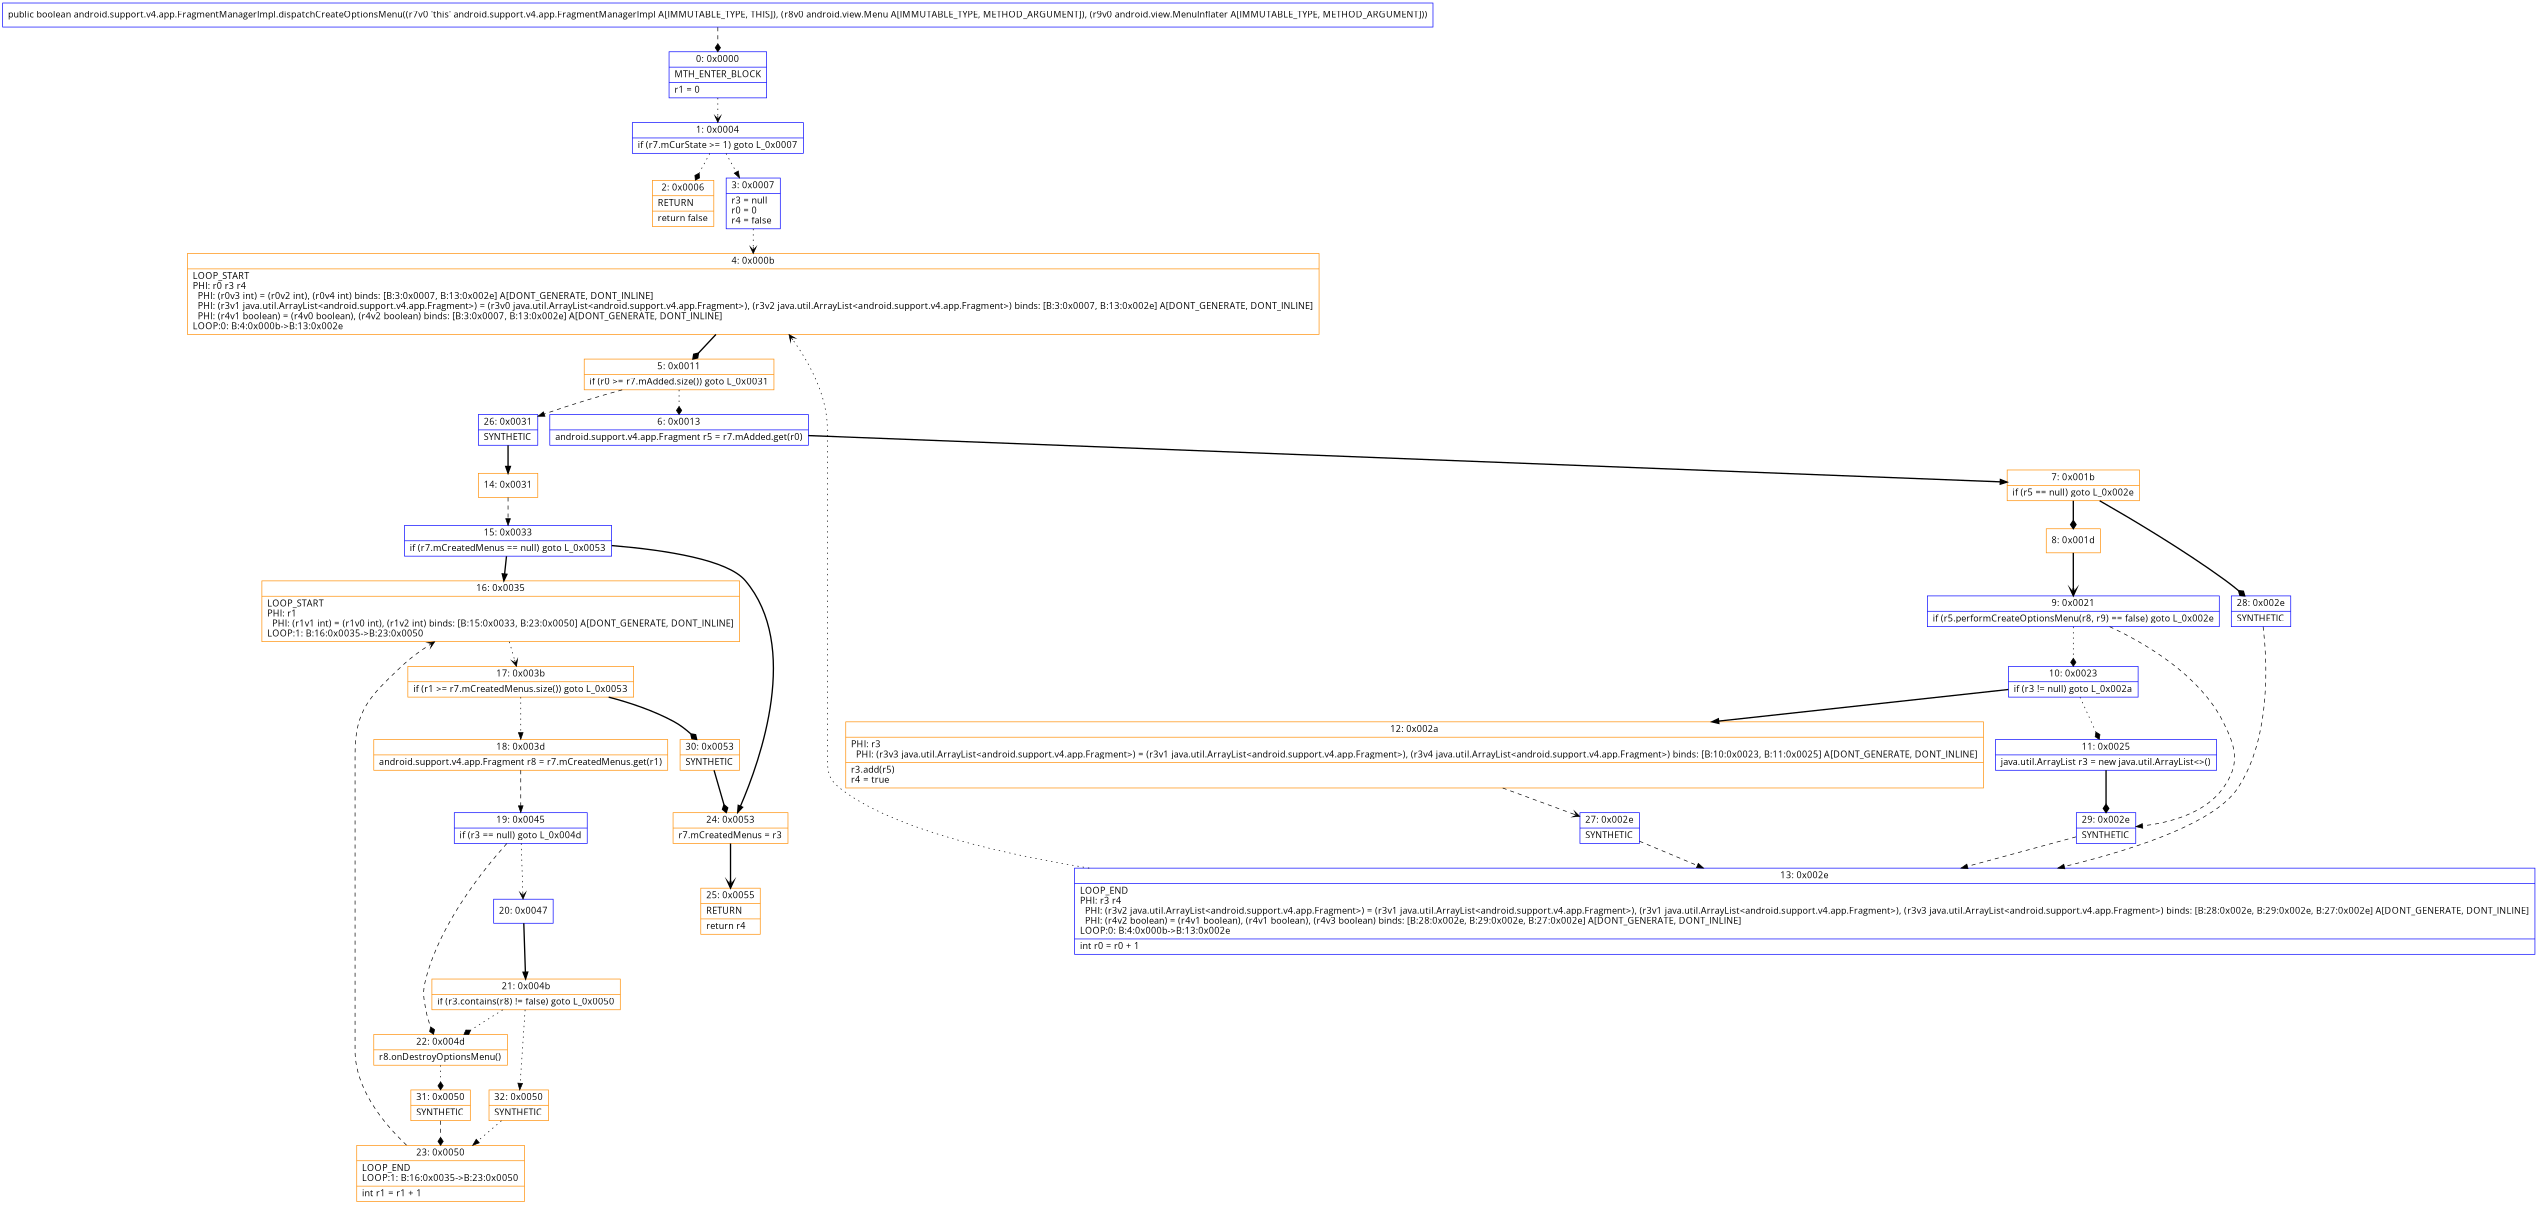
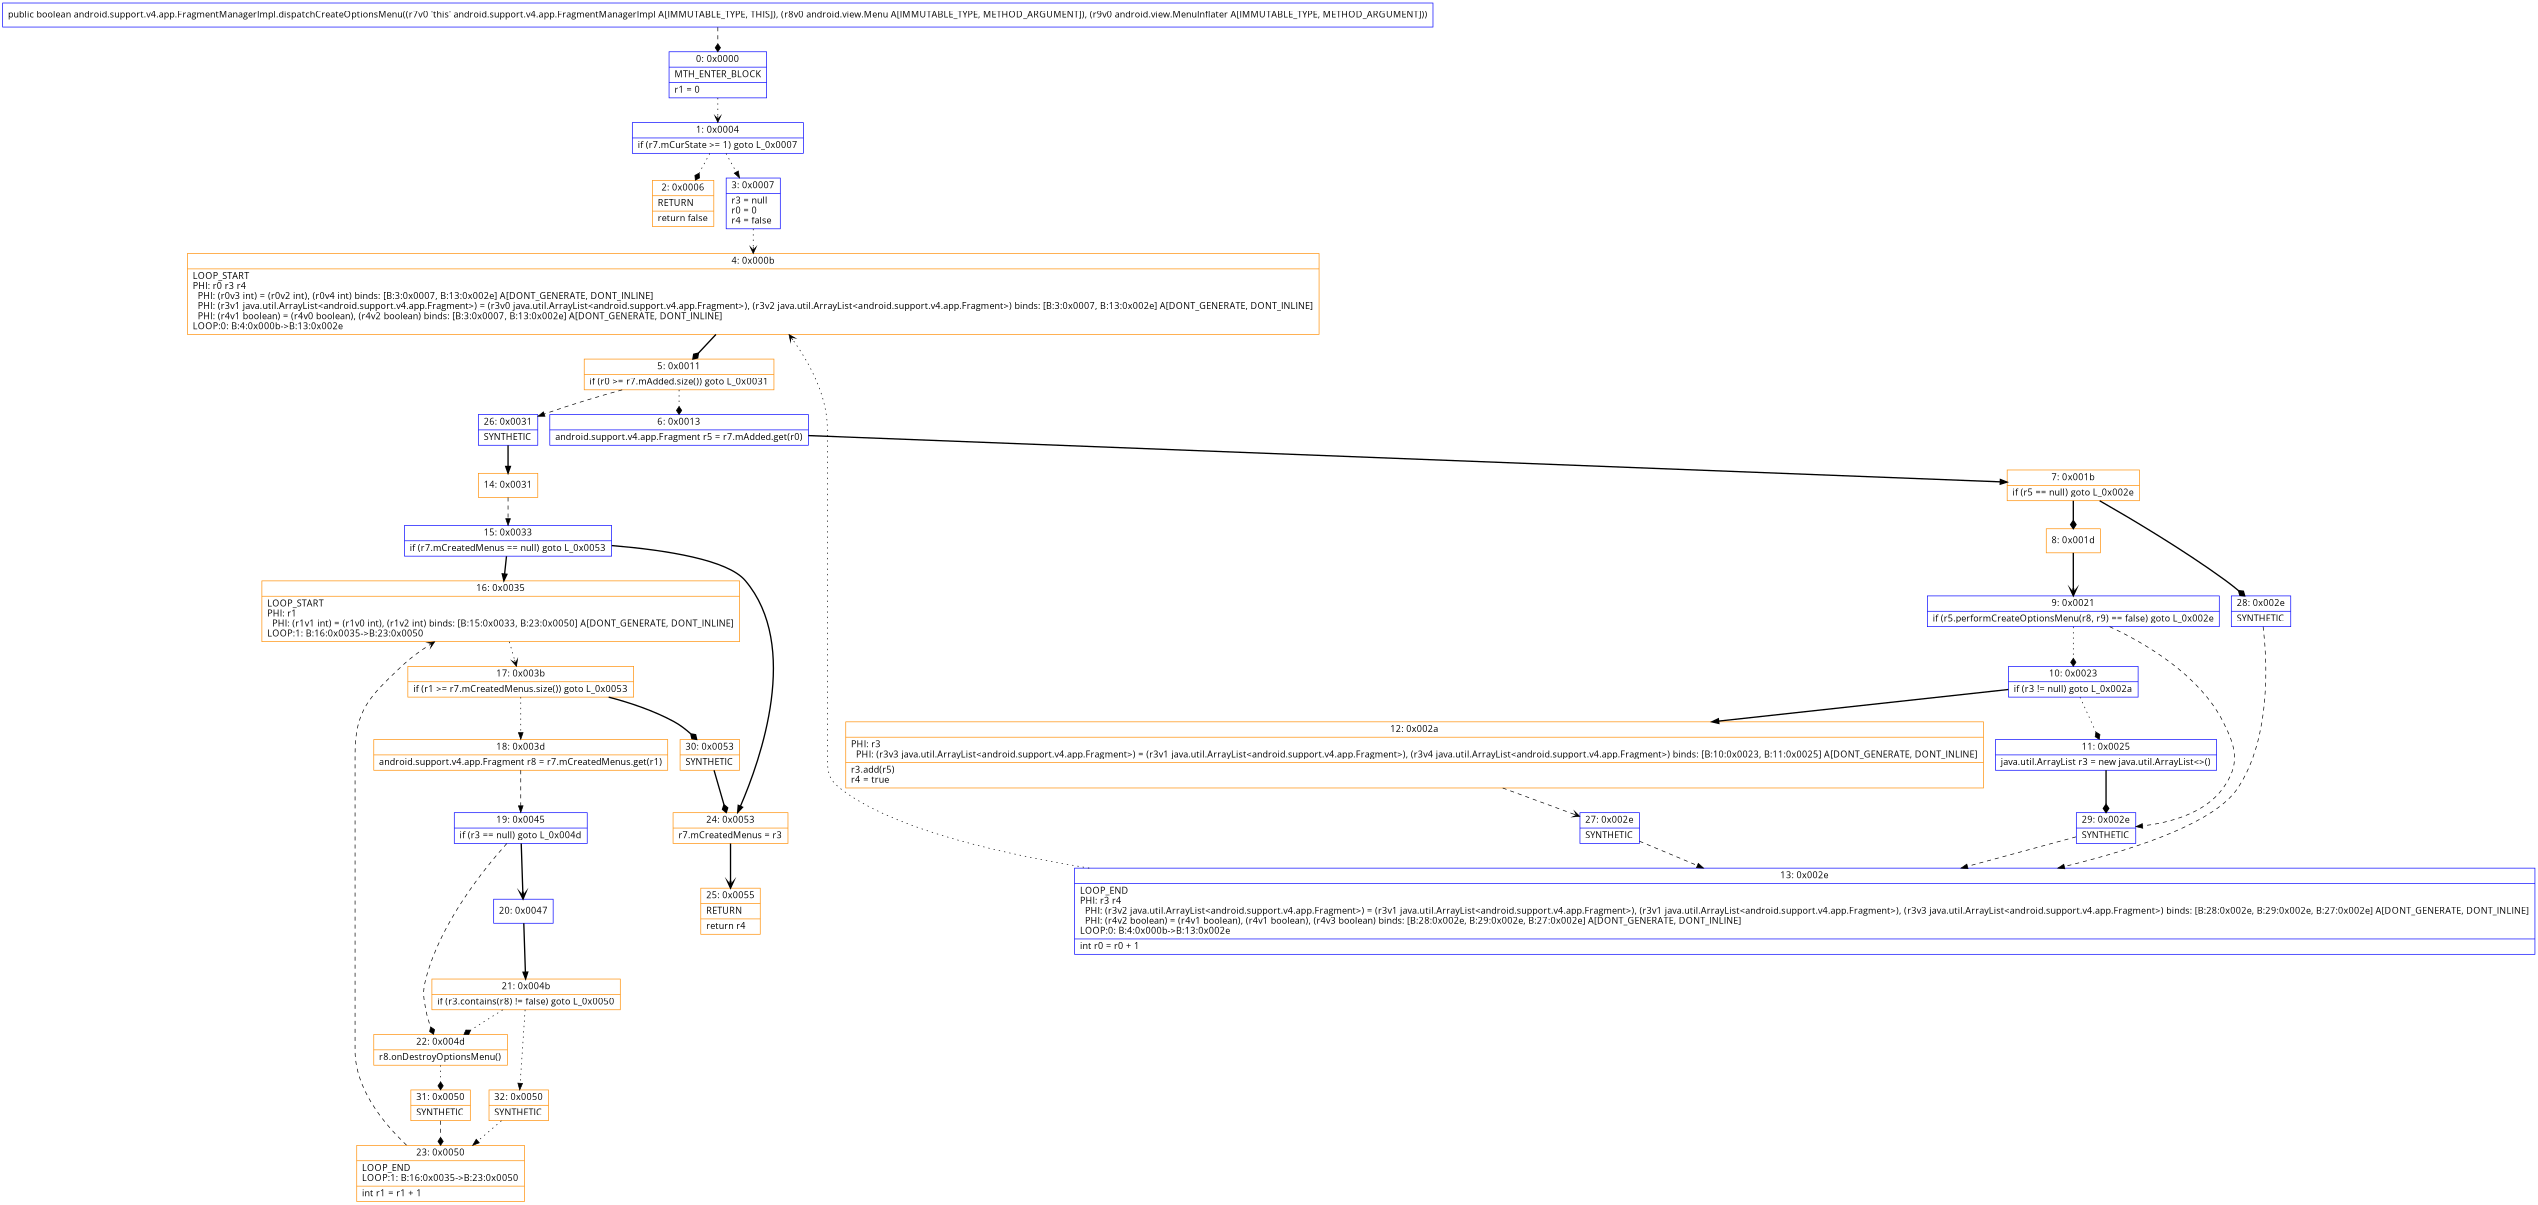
edge "19: 0x0045" -> "20: 0x0047": style dotted -> bold
